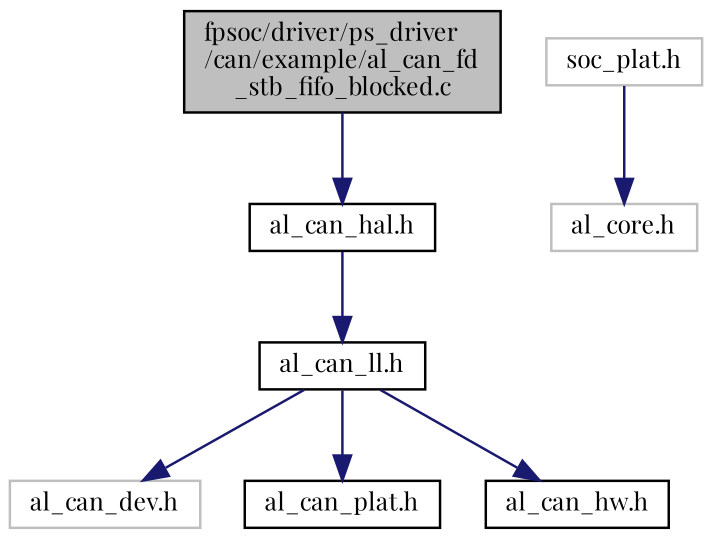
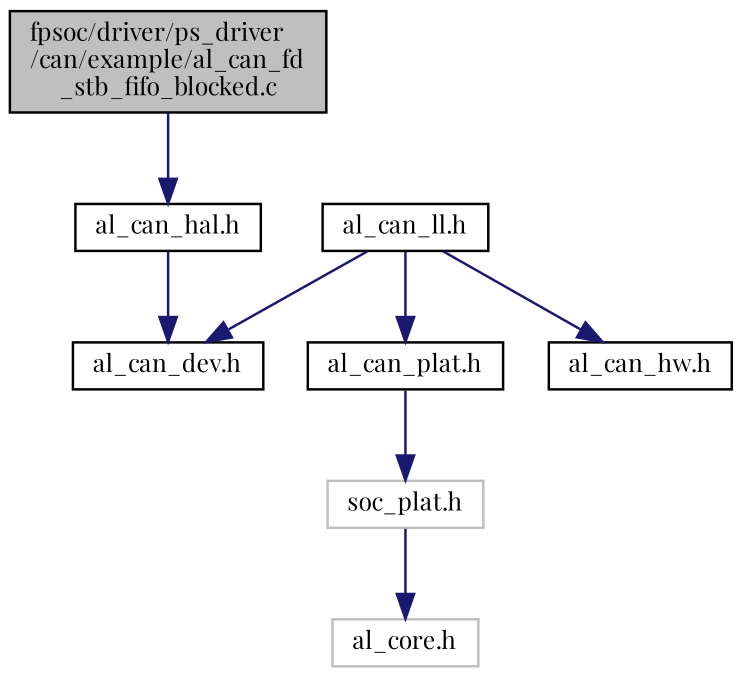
edge "al_can_hal.h" -> "al_can_ll.h": now "al_can_hal.h" -> "al_can_dev.h"
edge "al_can_plat.h" -> "soc_plat.h": added
node "al_can_dev.h": color grey75 -> black
